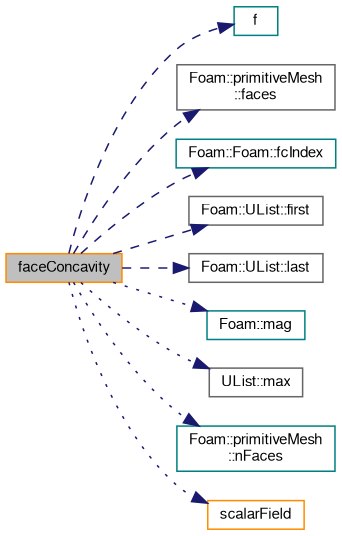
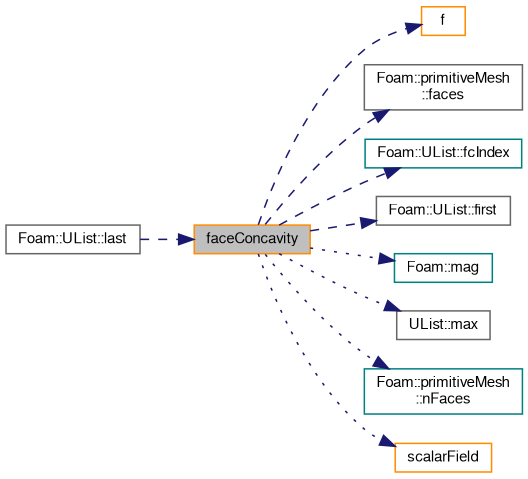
node "f": color teal -> darkorange
node "Foam::Foam::fcIndex": label "Foam::Foam::fcIndex" -> "Foam::UList::fcIndex"
edge "faceConcavity" -> "Foam::UList::last": reversed
